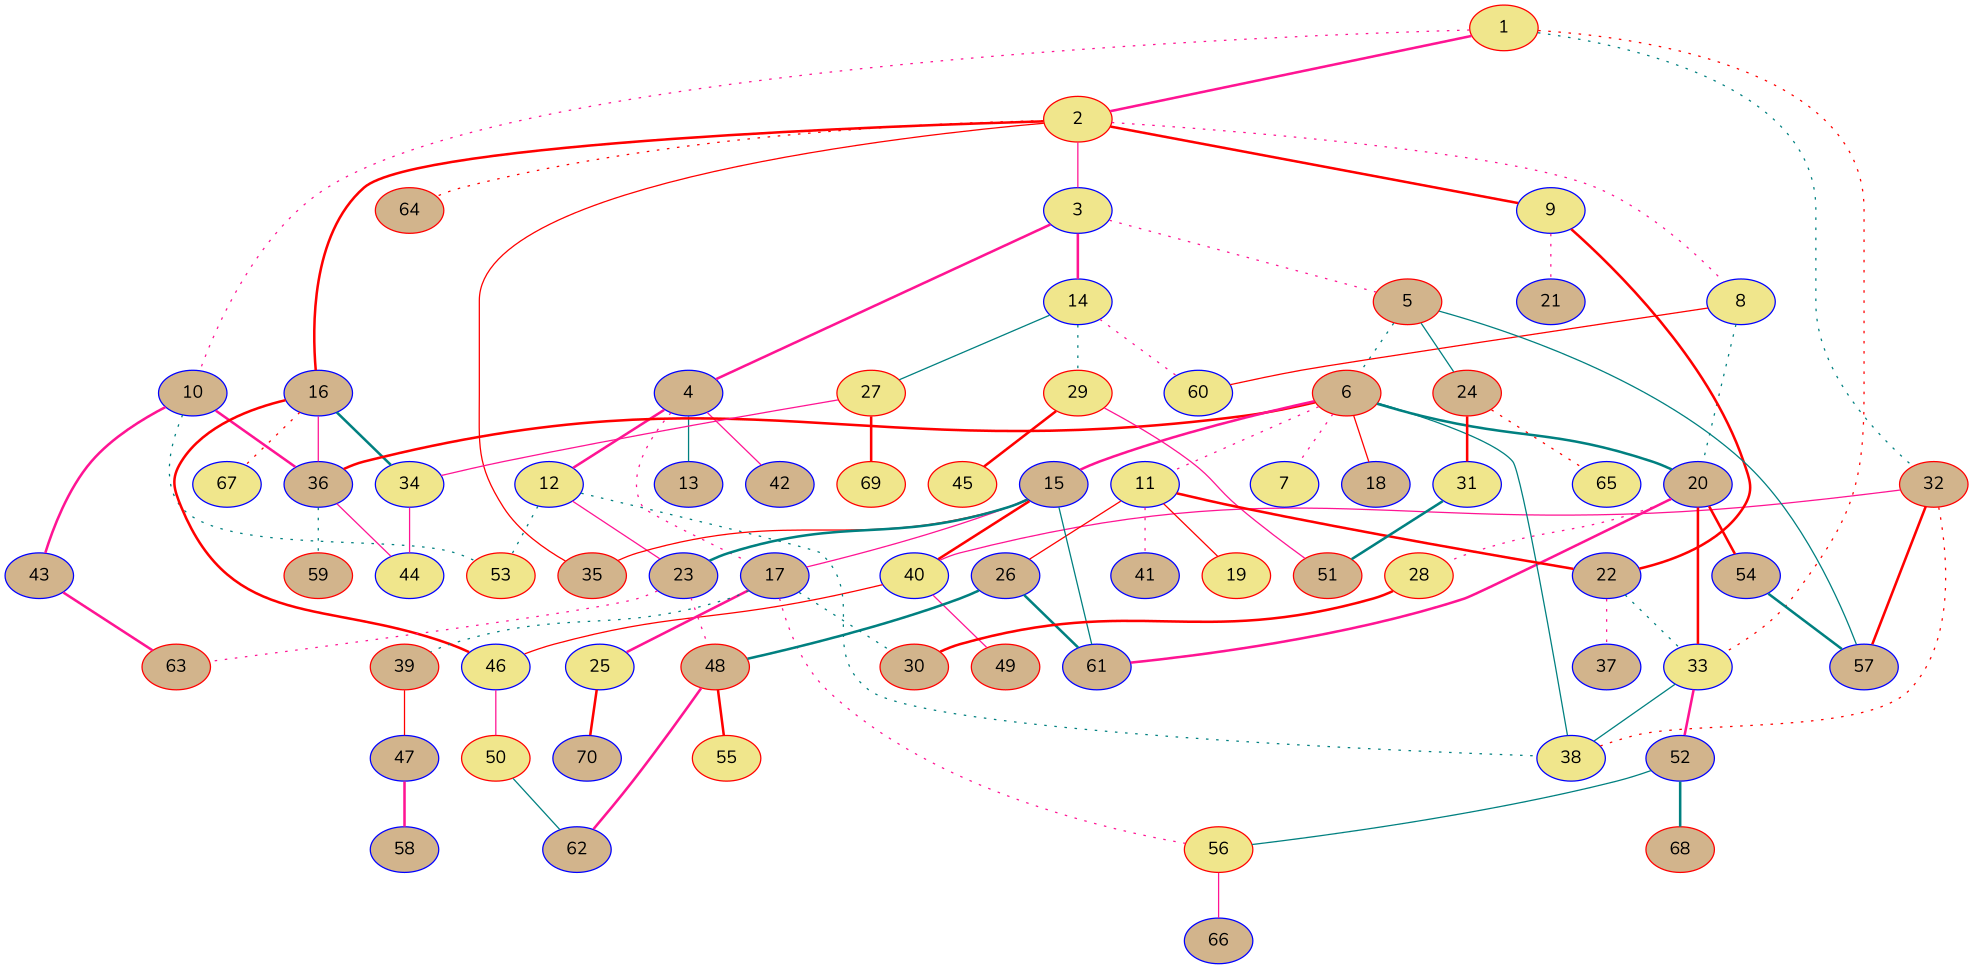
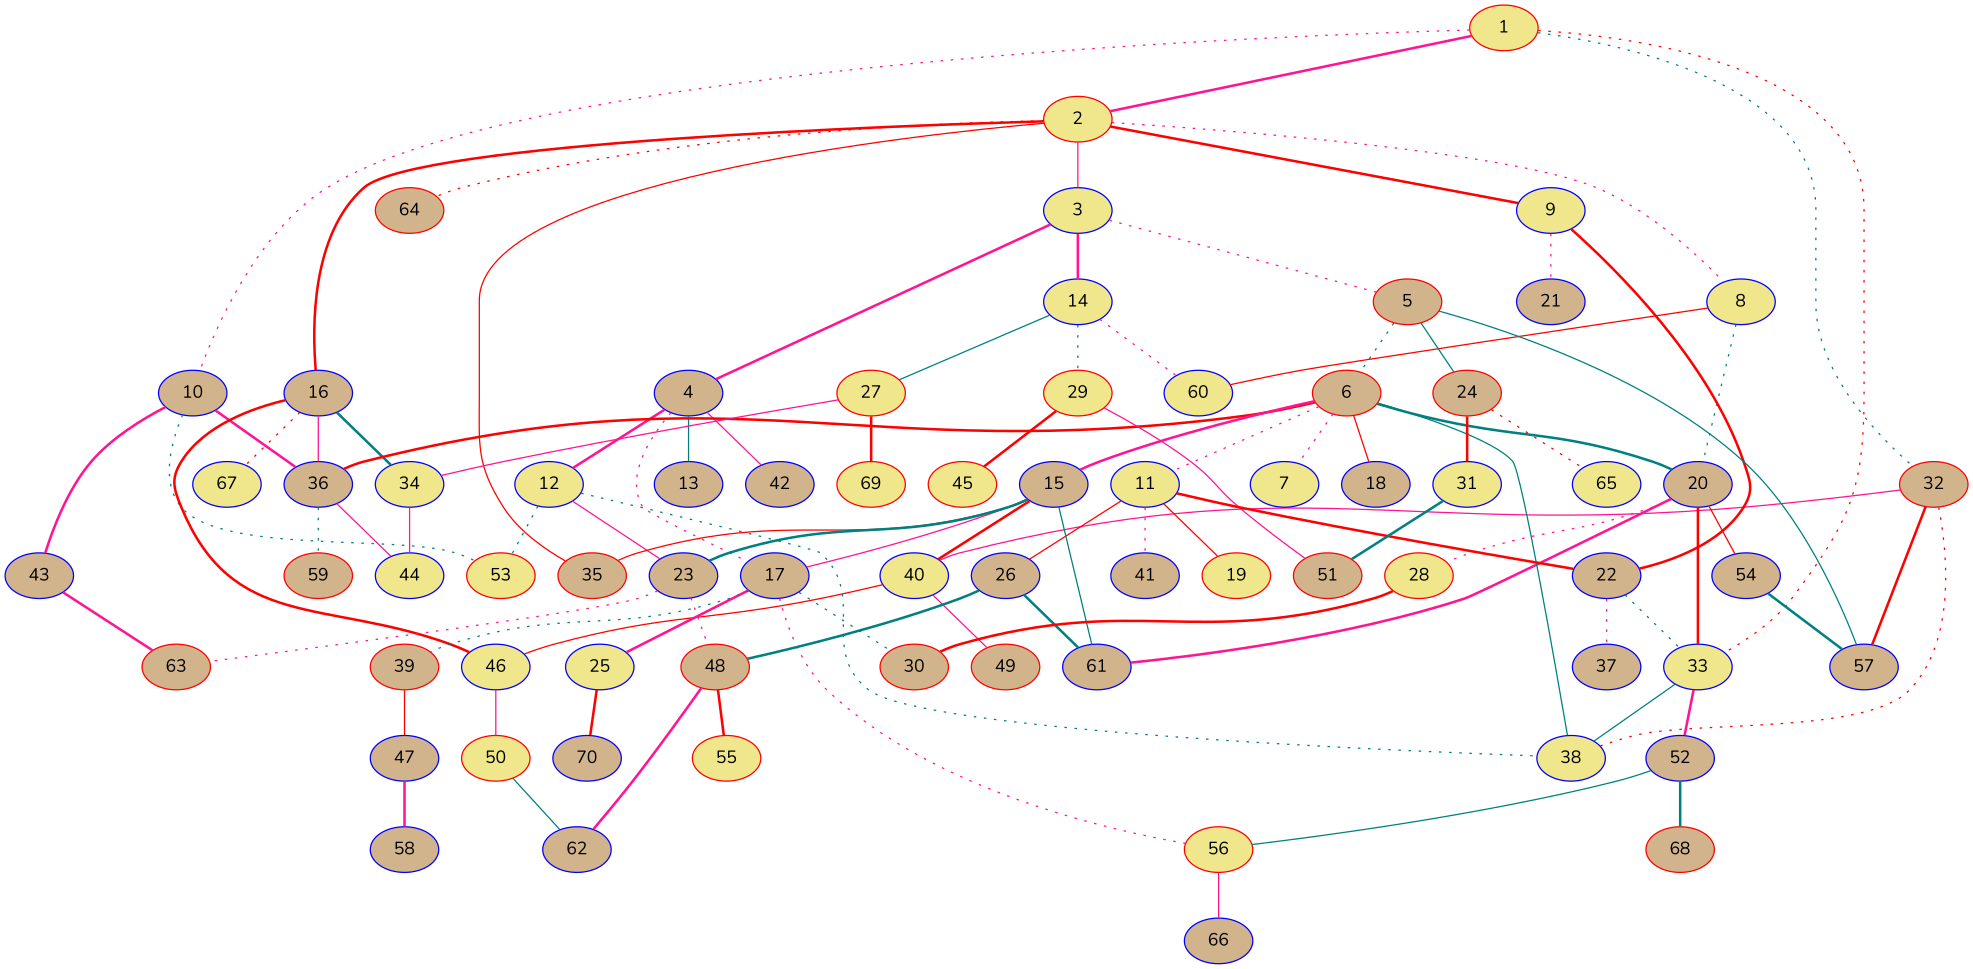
edge "20" -- "54": style bold -> solid
